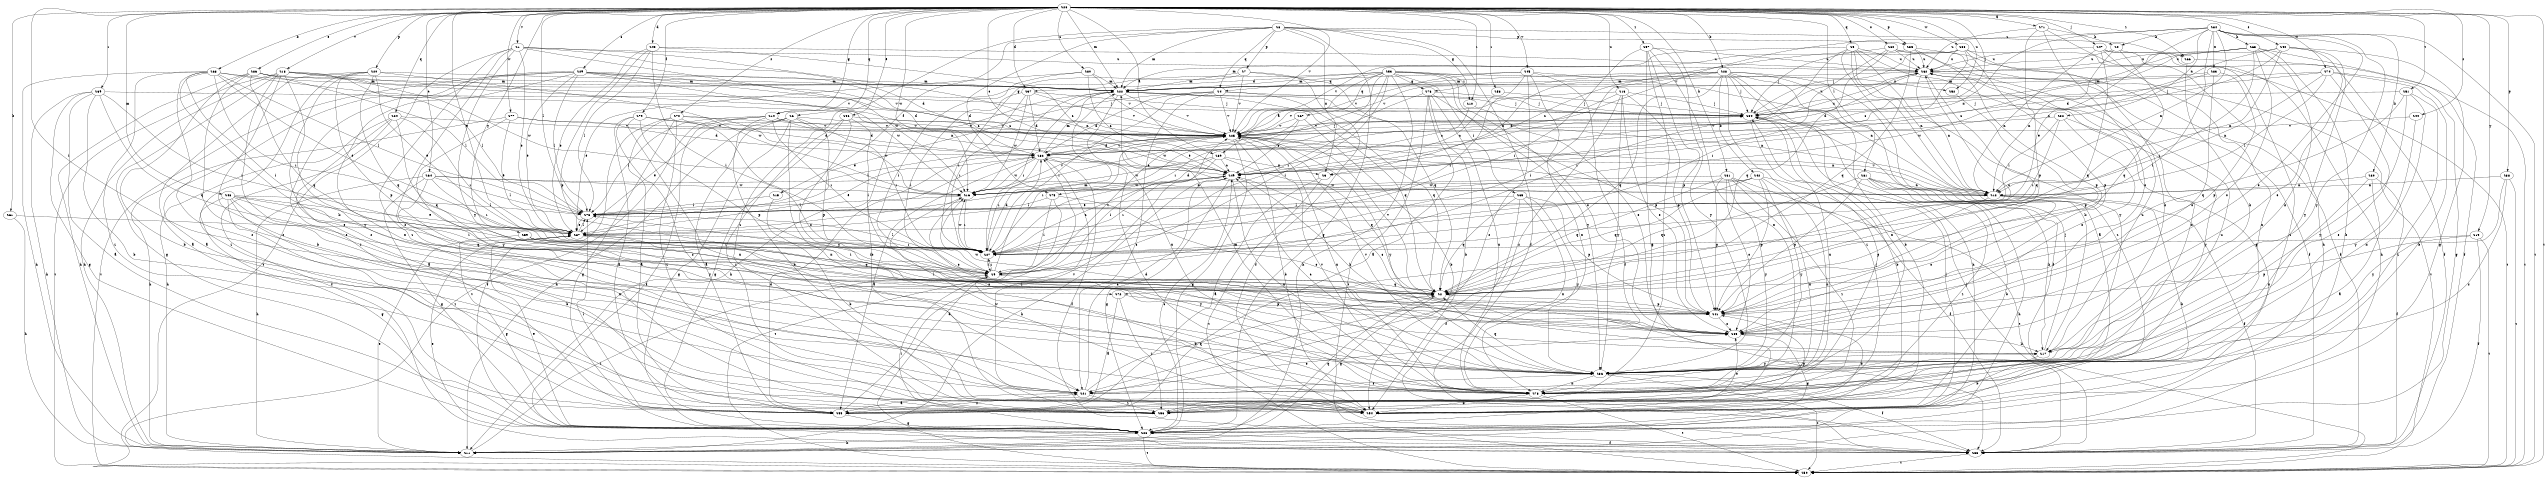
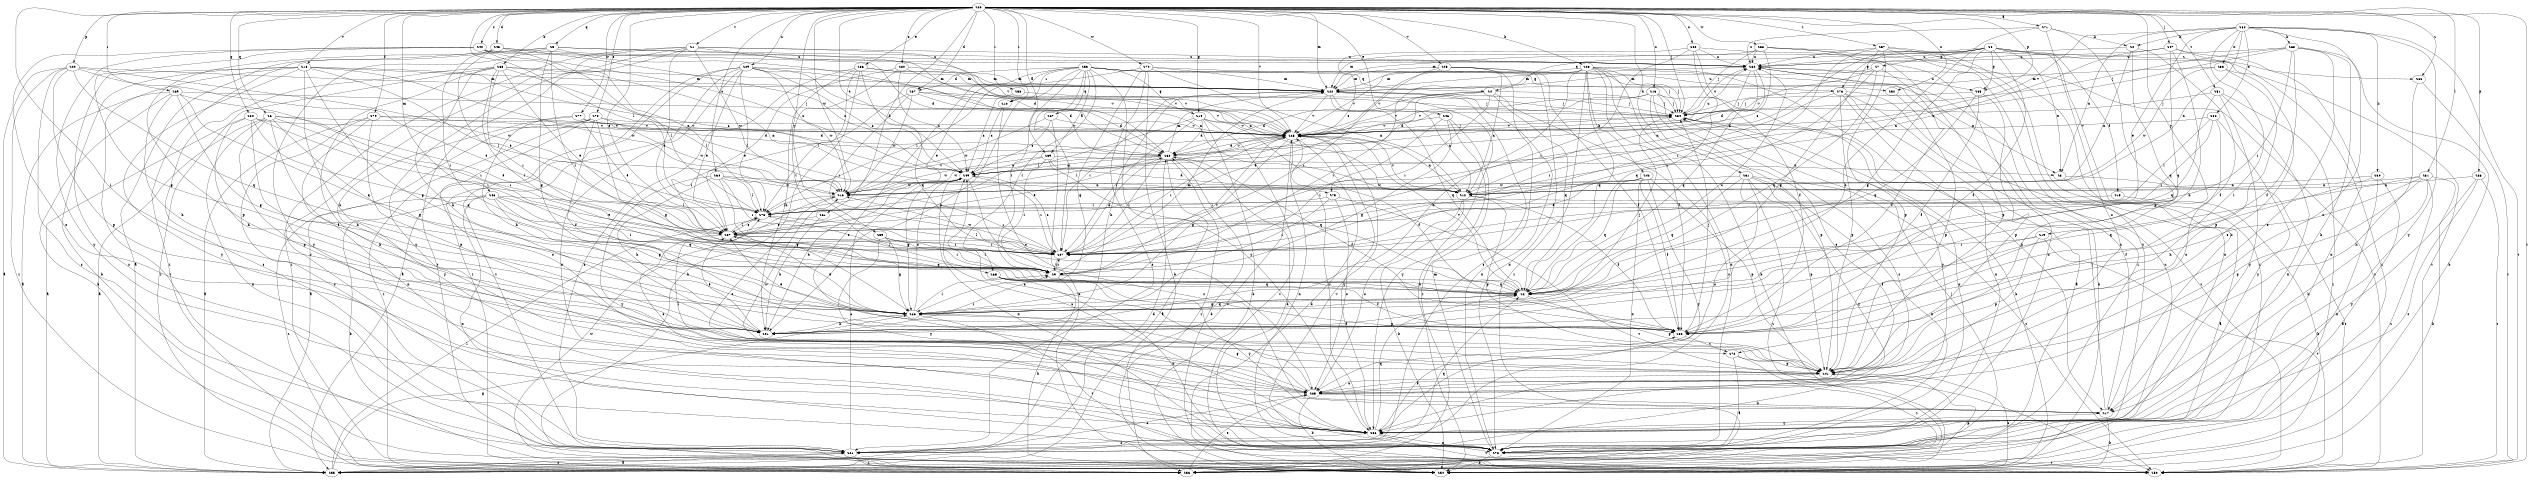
edge "S35" -> "S62": reversed
node "S44": removed
edge "S65" -> "S73": reversed
edge "S49" -> "S17": label "k" -> "s"
edge "S85" -> "S54": added, label "b"
node "S11": label "S11" -> "S91"
edge "S33" -> "S50": now "S33" -> "S72"
